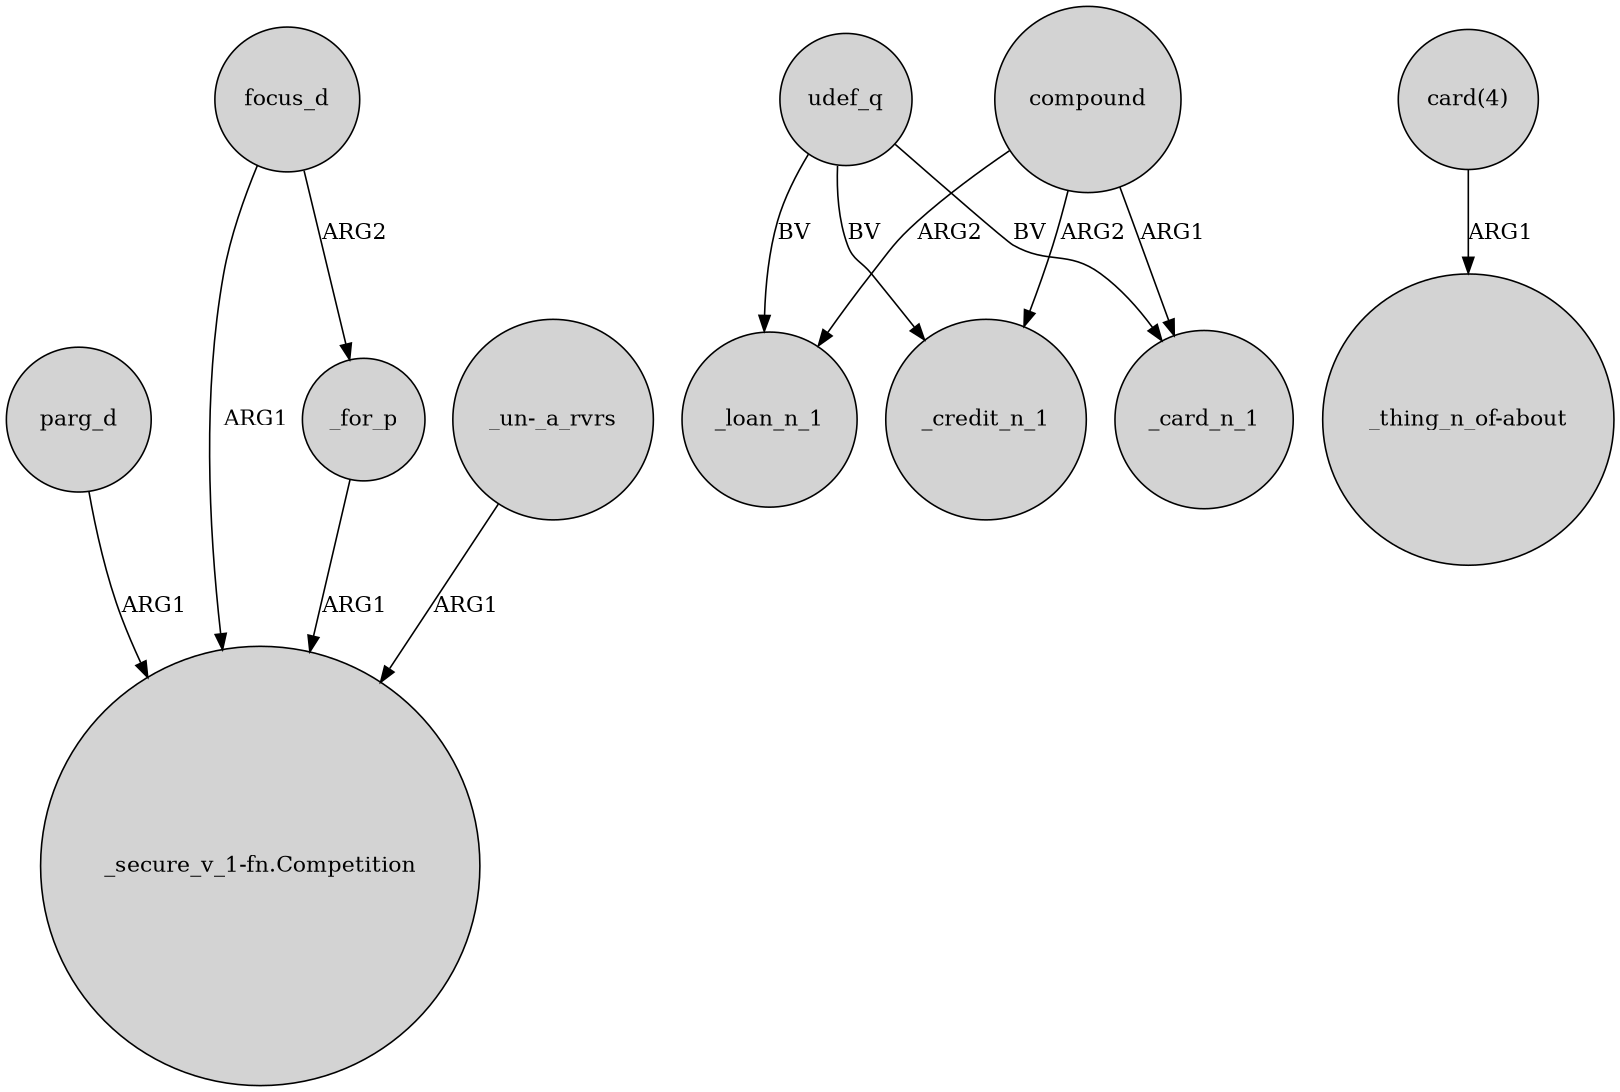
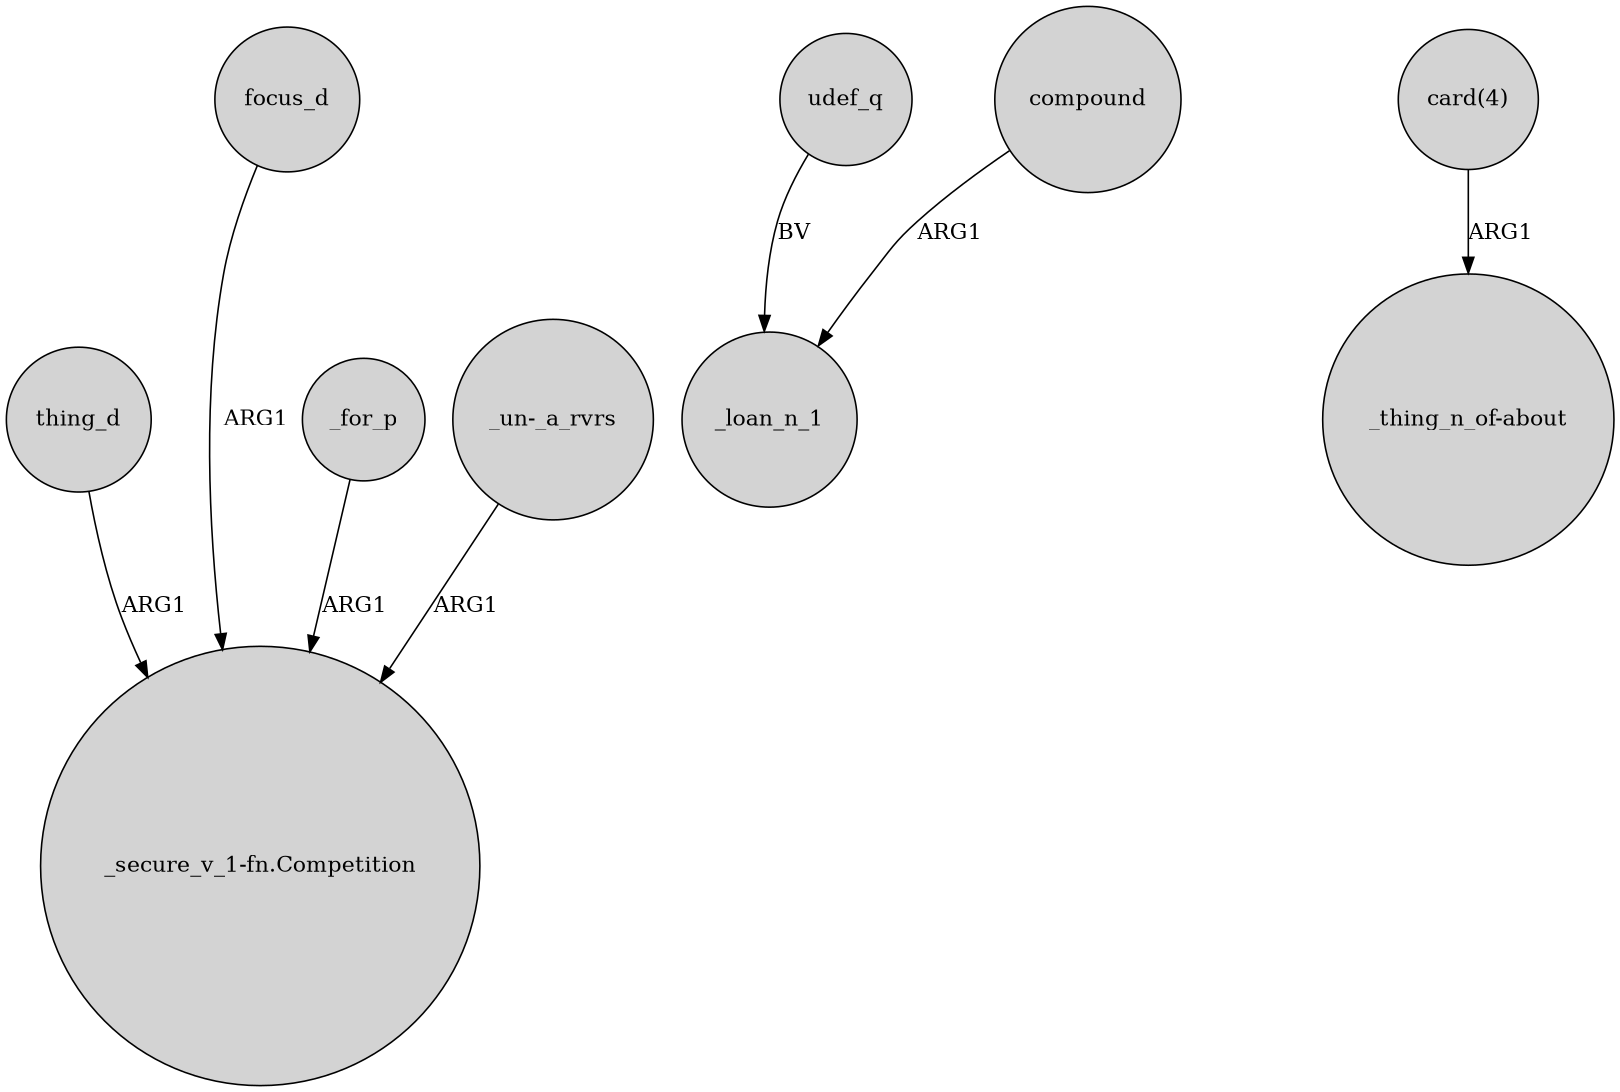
edge "compound" -> "_loan_n_1": label "ARG2" -> "ARG1"
edge "focus_d" -> "_for_p": removed, label "ARG2"
node "parg_d": label "parg_d" -> "thing_d"
node "_credit_n_1": removed
node "_card_n_1": removed
